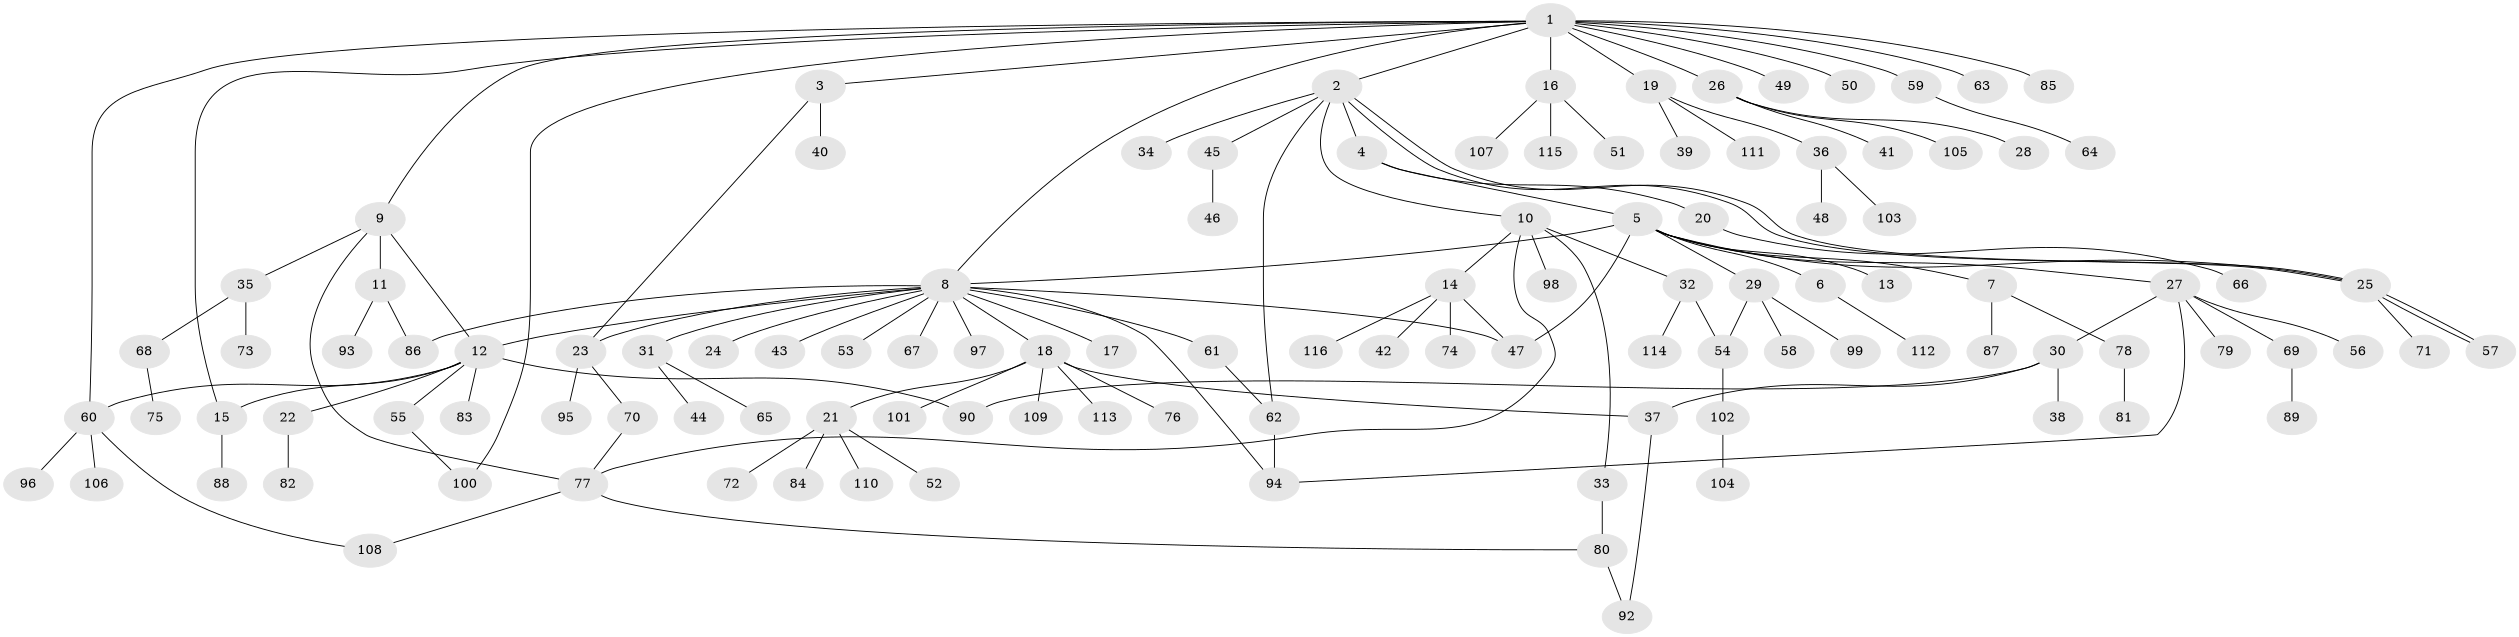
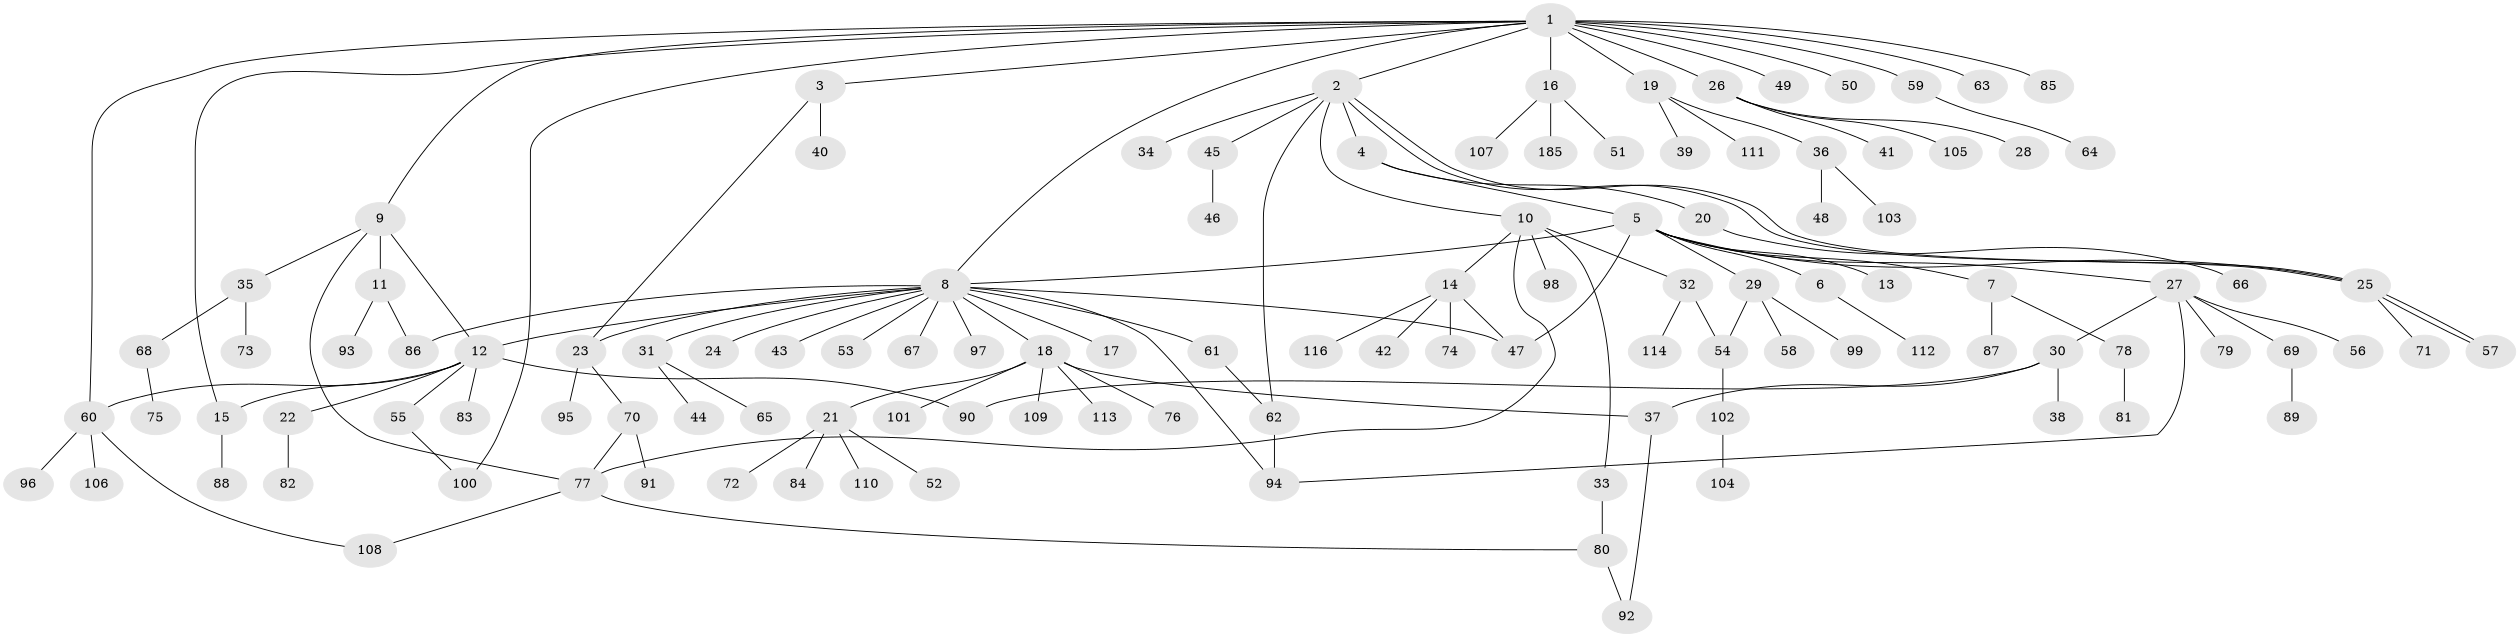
node "115": label "115" -> "185"
node "91": added
